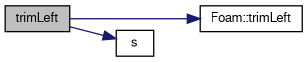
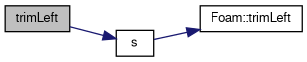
edge "trimLeft" -> "Foam::trimLeft": now "s" -> "Foam::trimLeft"
